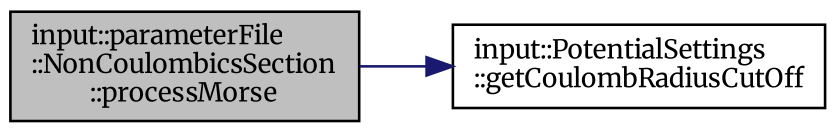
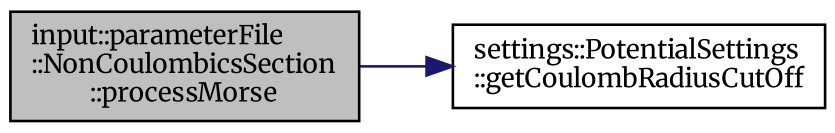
node "input::PotentialSettings ::getCoulombRadiusCutOff": label "input::PotentialSettings ::getCoulombRadiusCutOff" -> "settings::PotentialSettings ::getCoulombRadiusCutOff"
